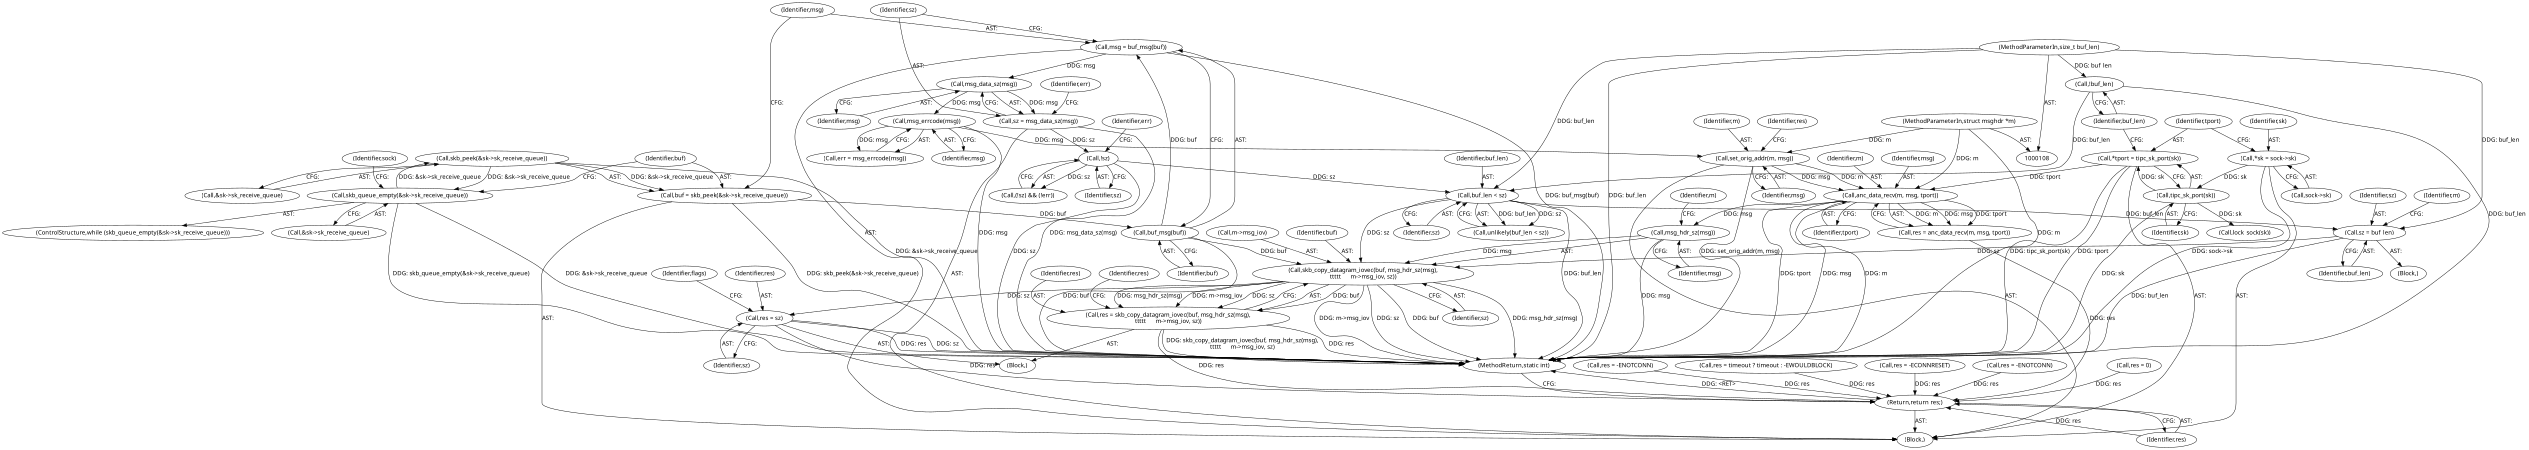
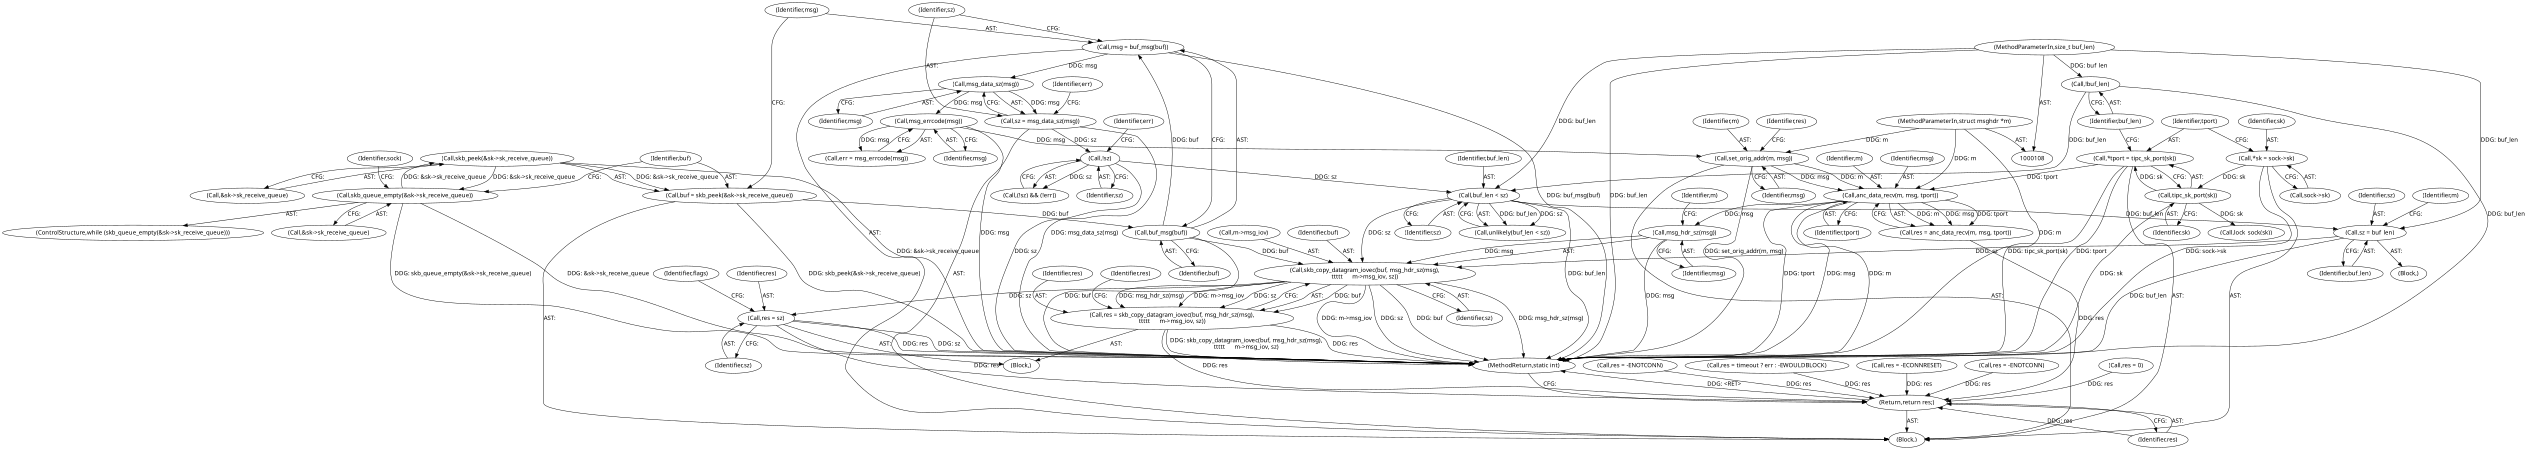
node "(Call,res = timeout ? timeout : -EWOULDBLOCK)": label "(Call,res = timeout ? timeout : -EWOULDBLOCK)" -> "(Call,res = timeout ? err : -EWOULDBLOCK)"
